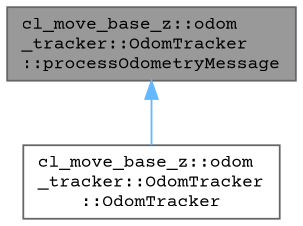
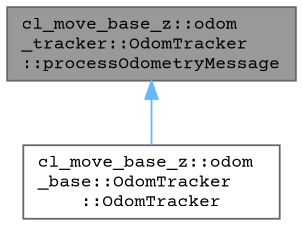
node "cl_move_base_z::odom _tracker::OdomTracker ::OdomTracker": label "cl_move_base_z::odom _tracker::OdomTracker ::OdomTracker" -> "cl_move_base_z::odom _base::OdomTracker ::OdomTracker"
